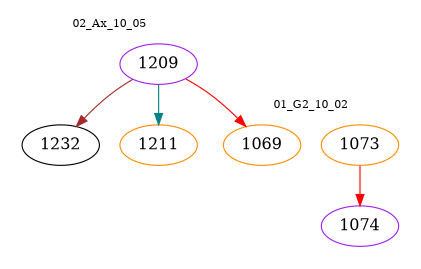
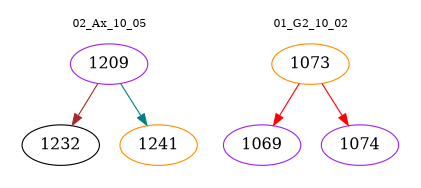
edge "1209" -> "1069": now "1073" -> "1069"
node "1211": label "1211" -> "1241"
node "1069": color darkorange -> purple
